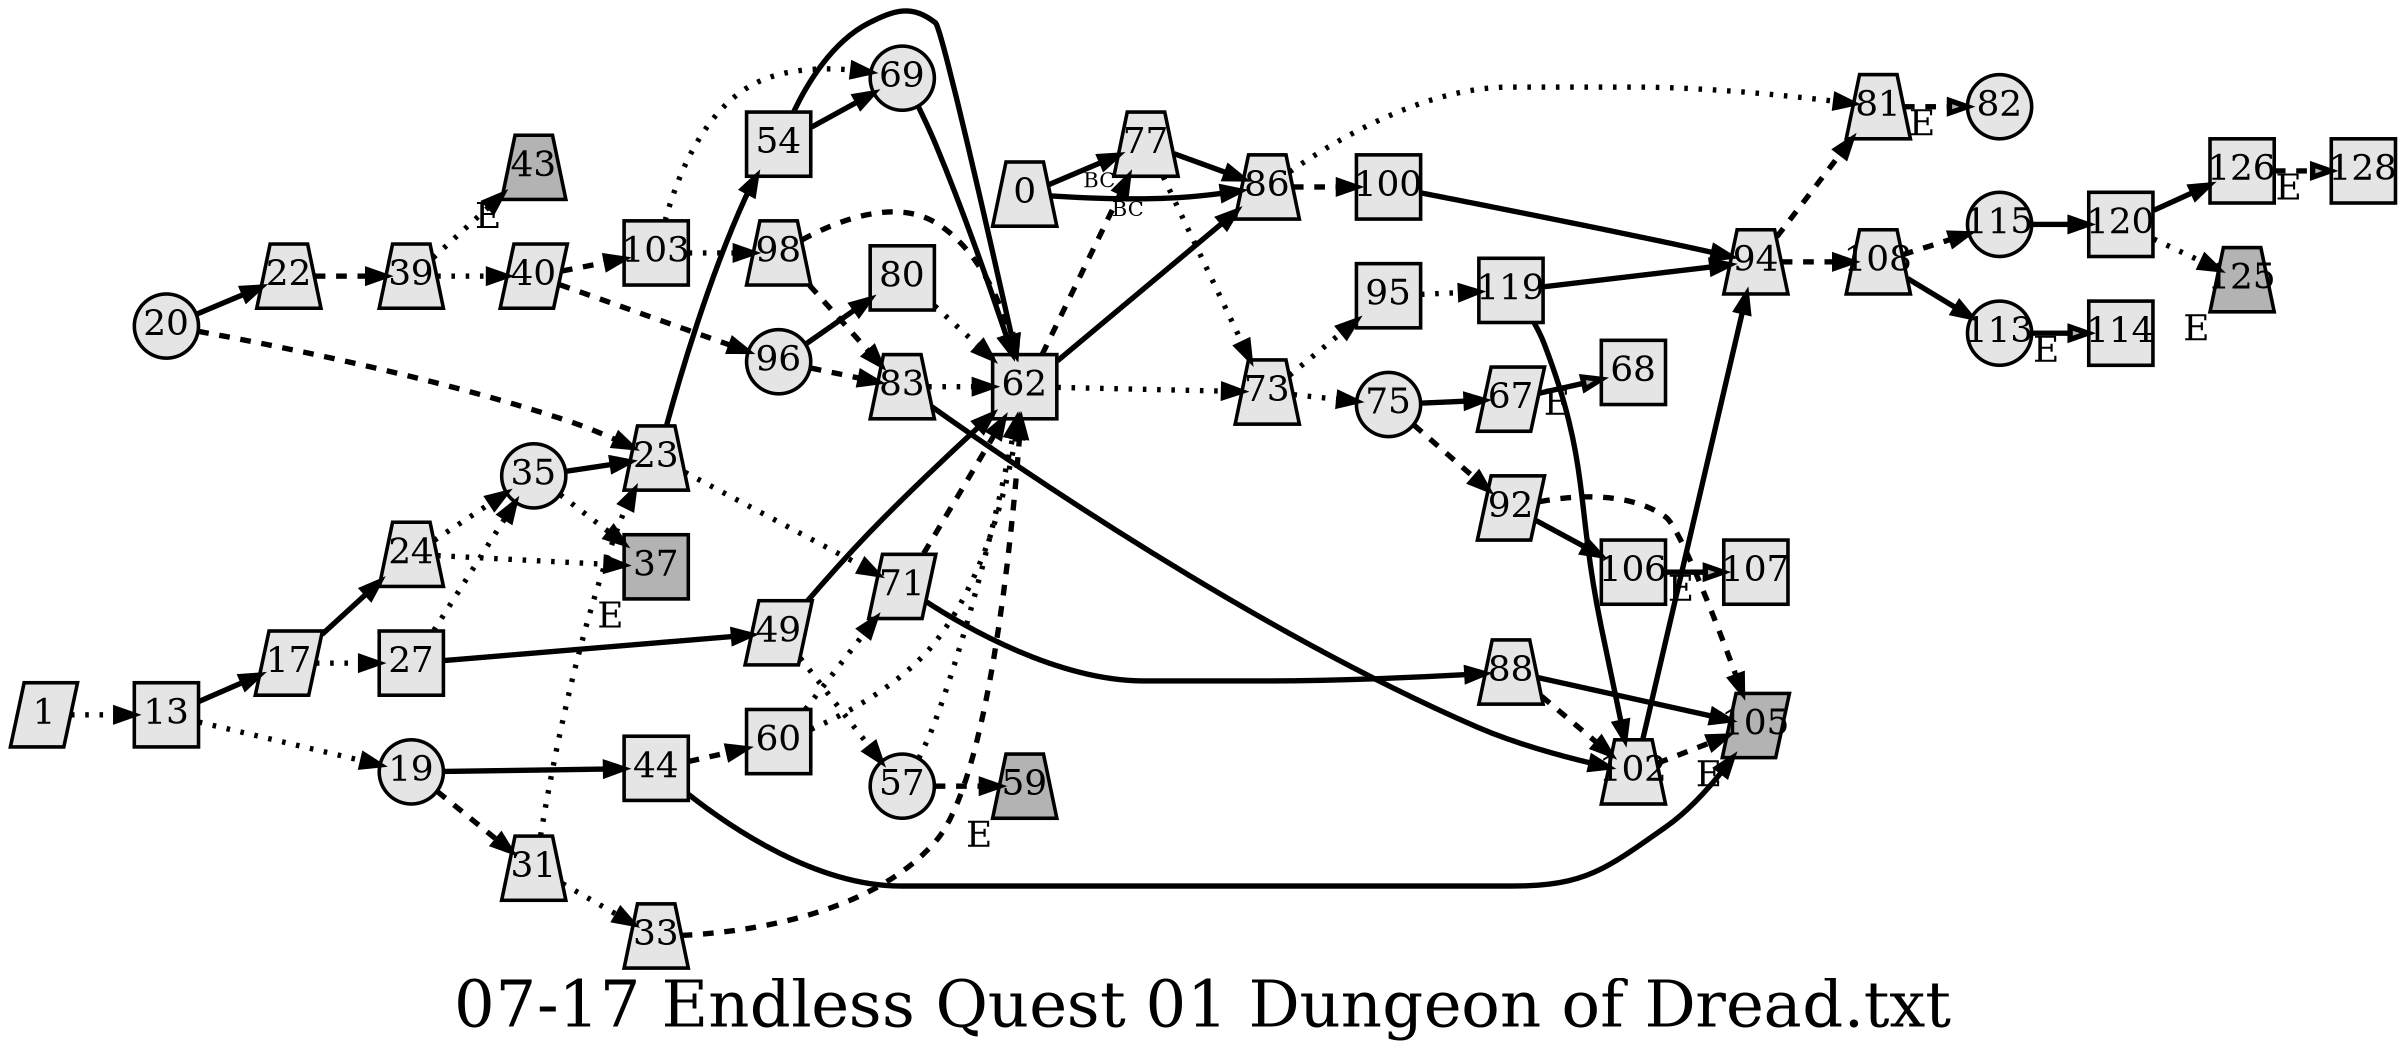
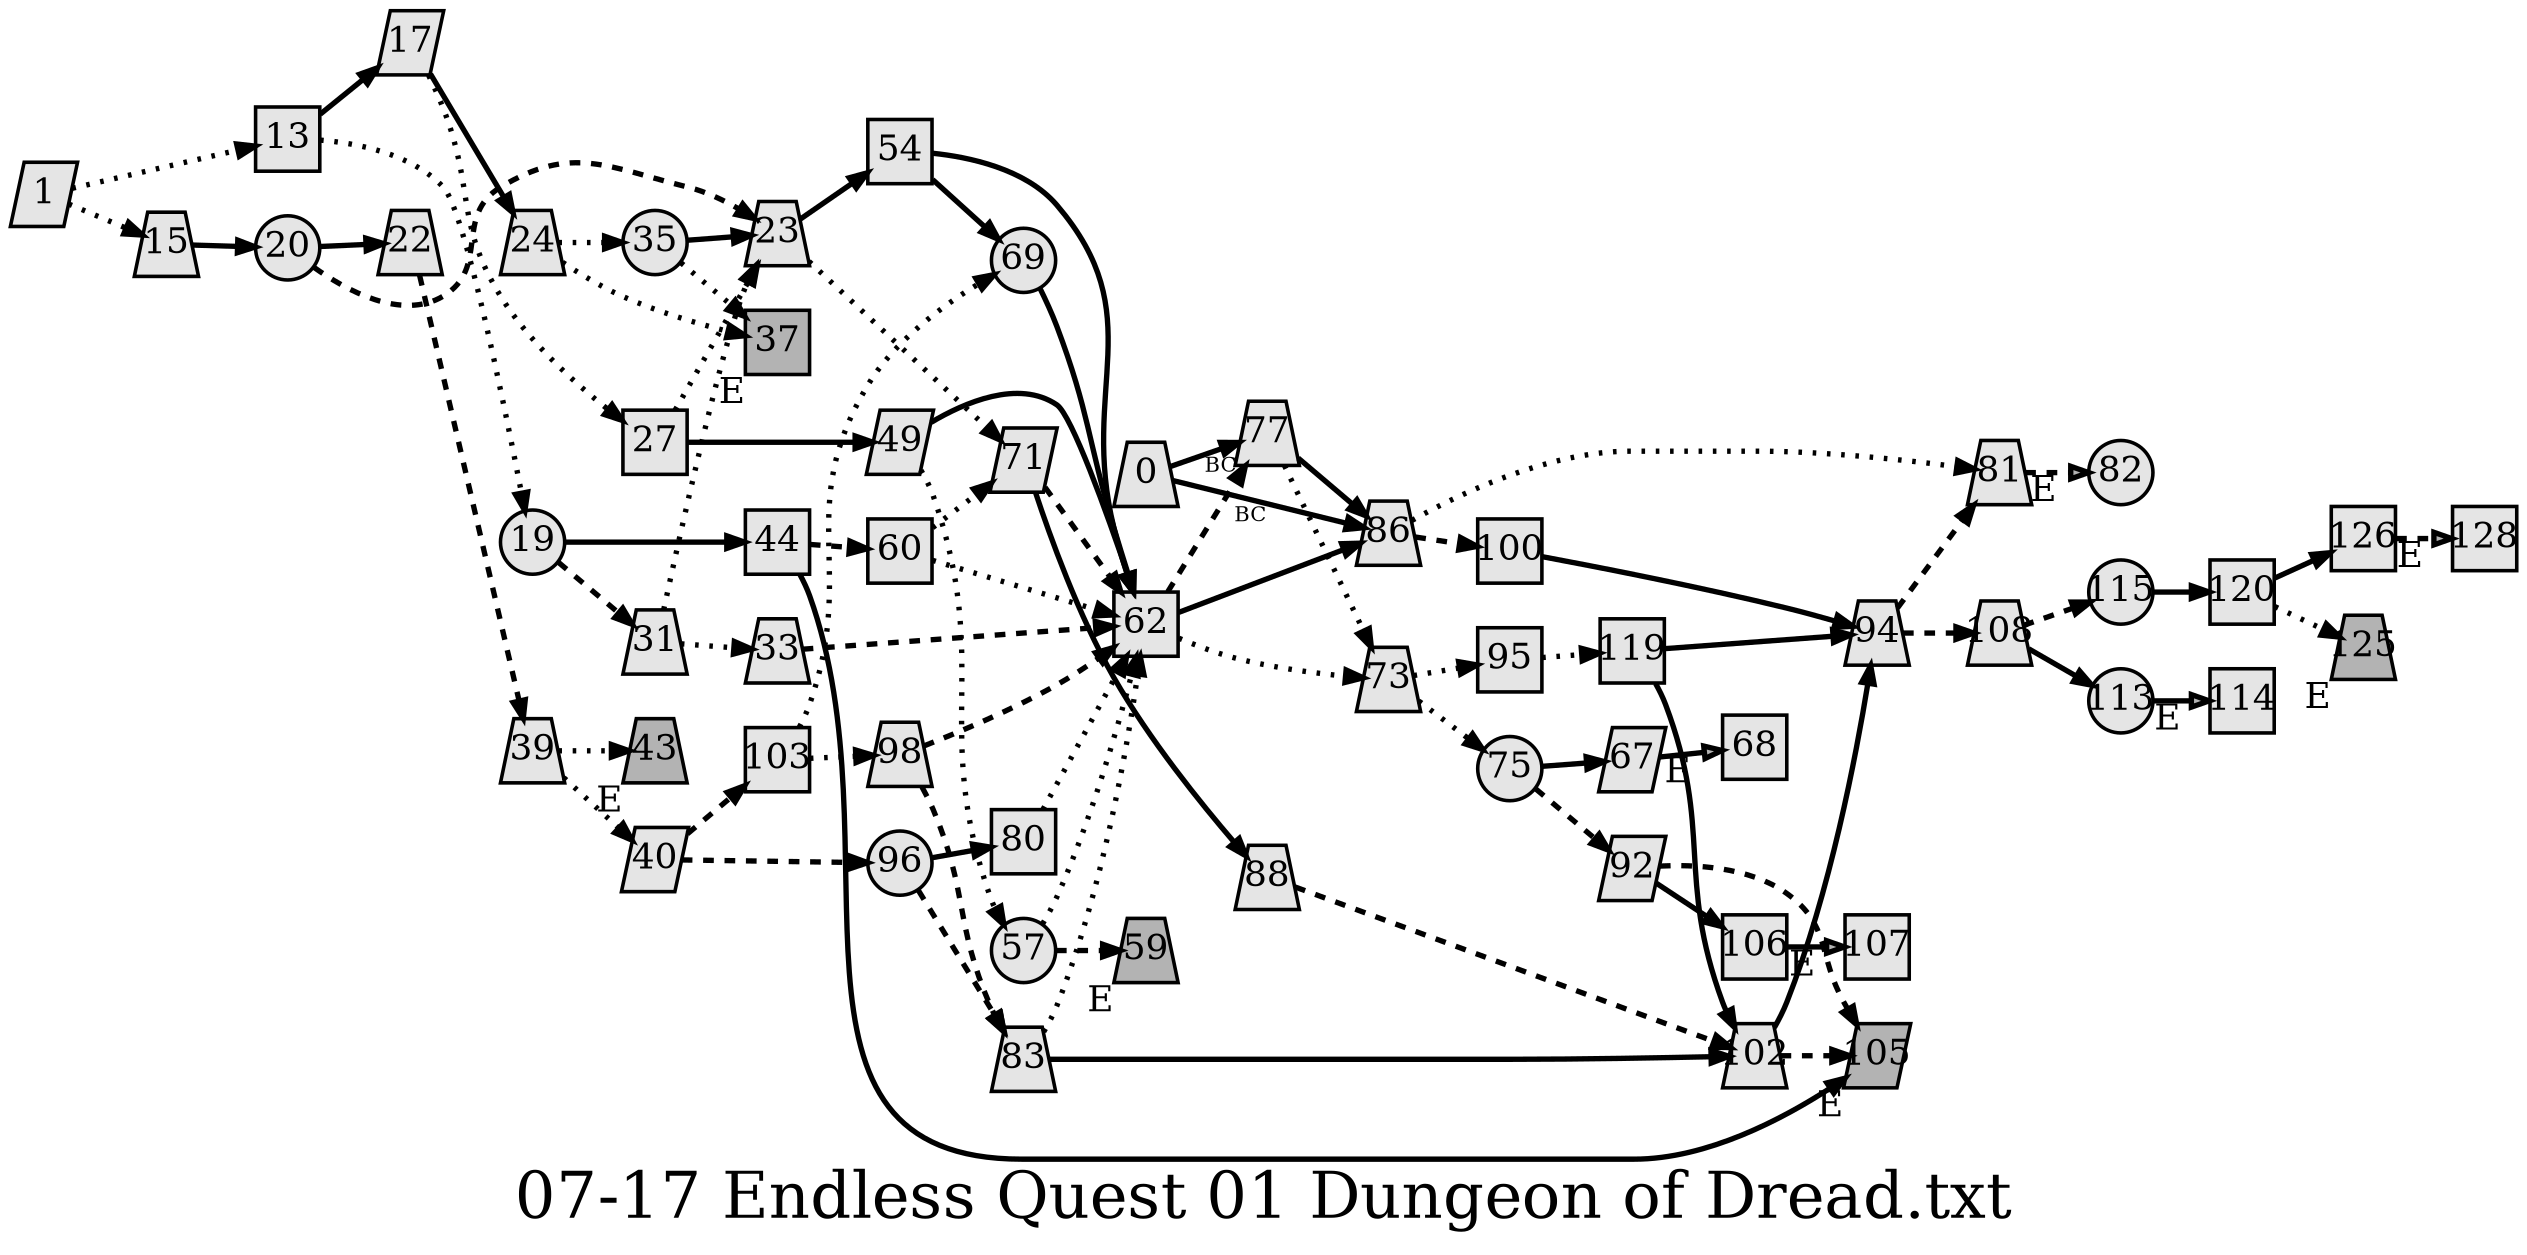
node "15": added
edge "27" -> "35": now "27" -> "23"
edge "88" -> "105 E": removed
